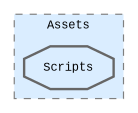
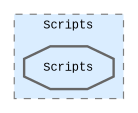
cluster "Assets": label "Assets" -> "Scripts"
